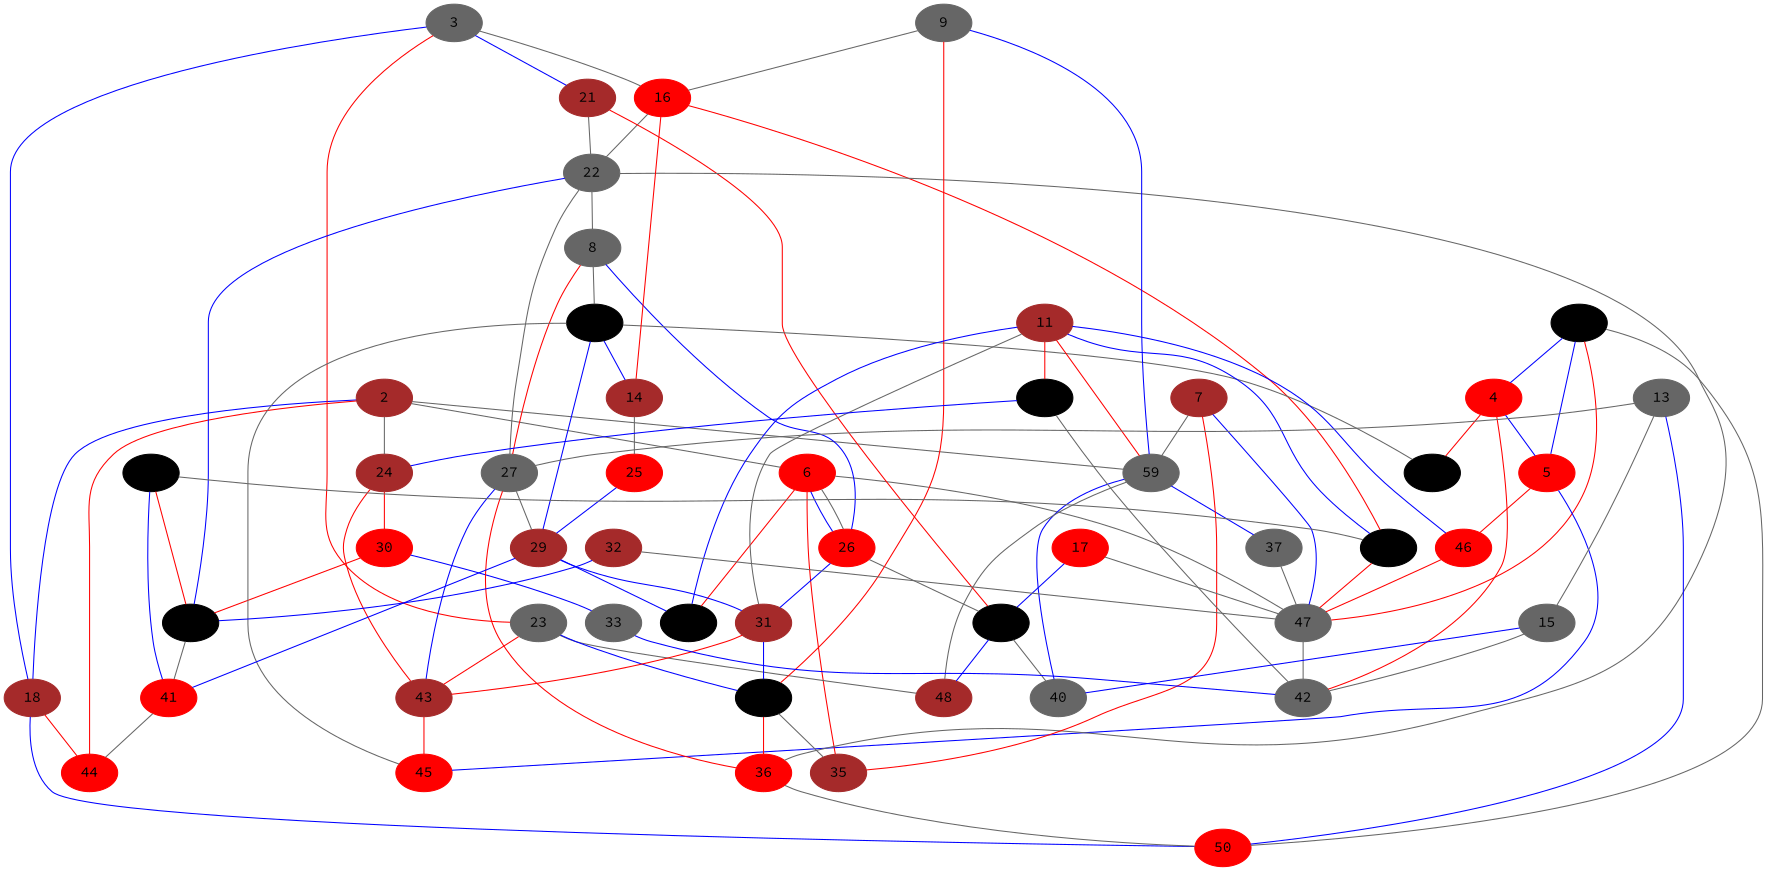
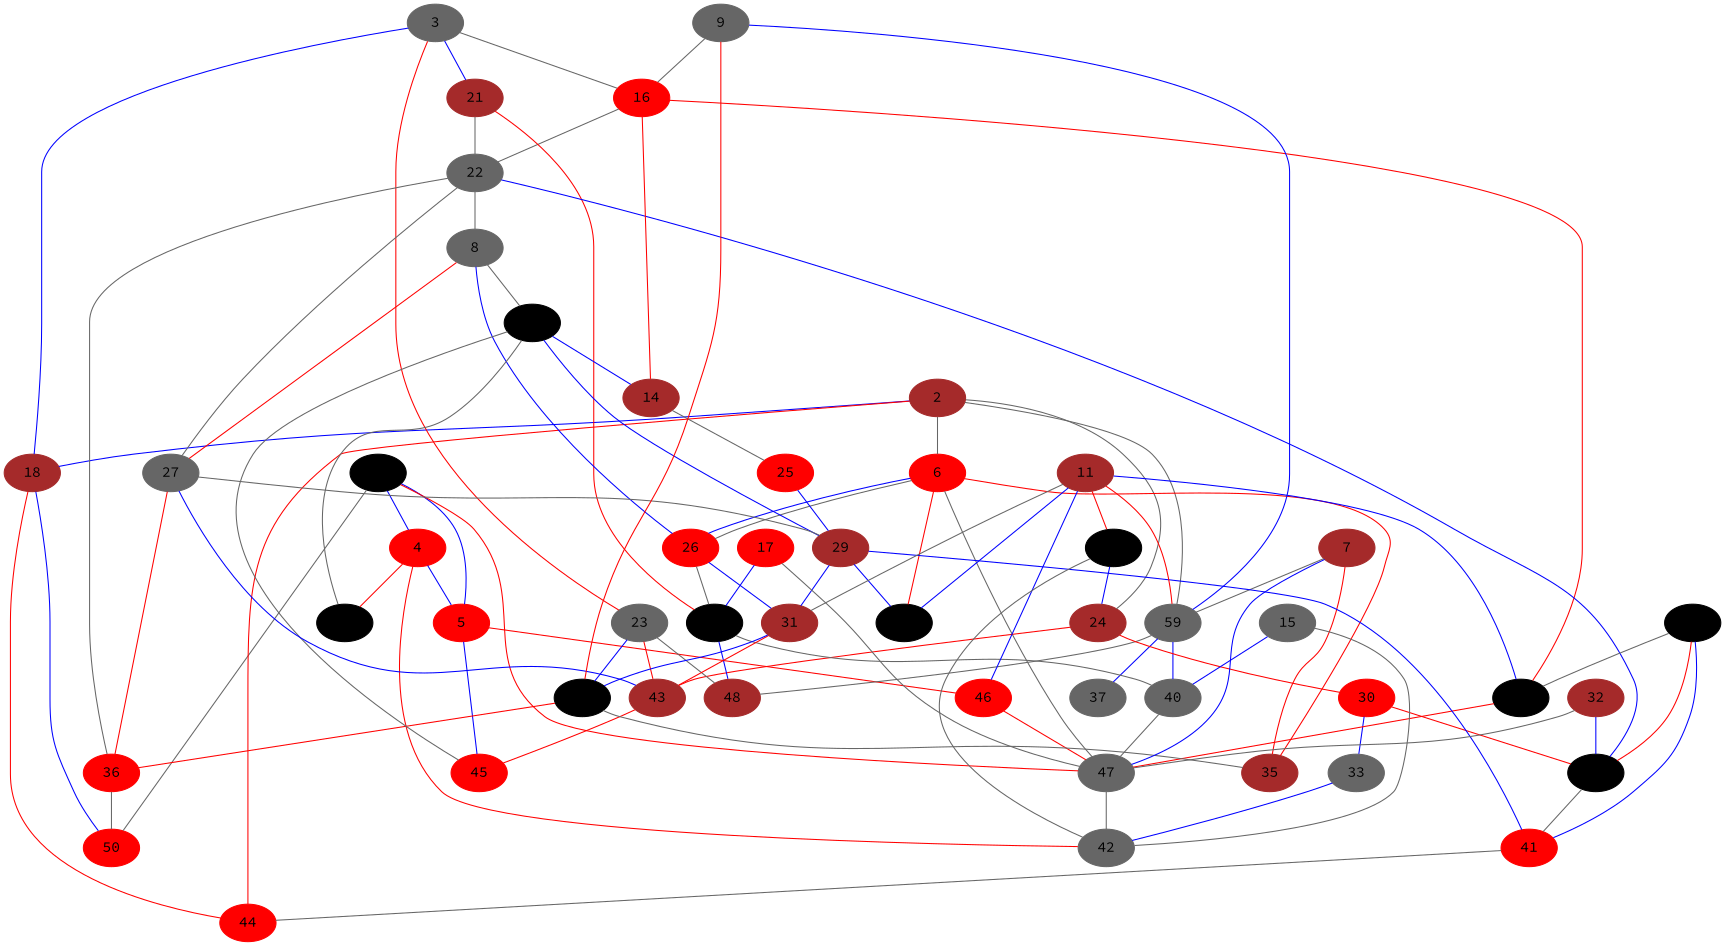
node "13": removed
edge "37" -- "47": now "40" -- "47"
